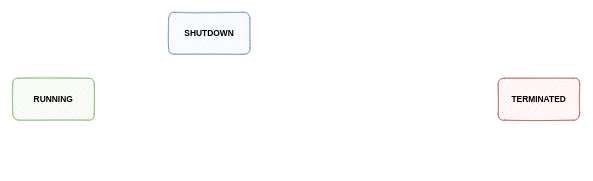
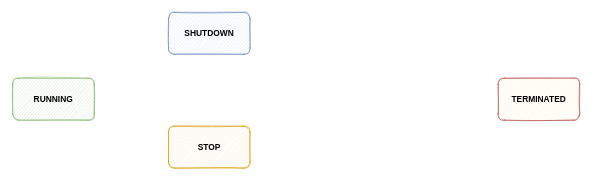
node "TERMINATED": fillcolor #f8cecc -> #fff2cc
node "STOP": added
